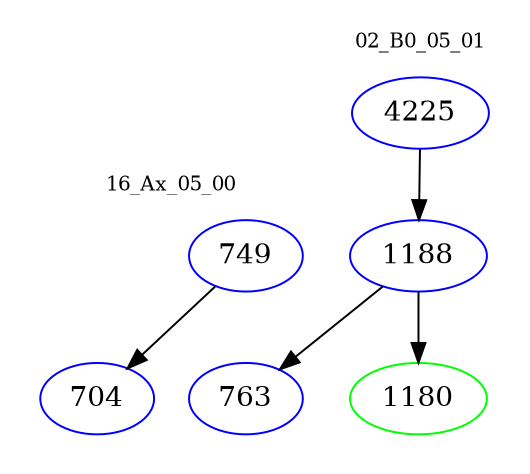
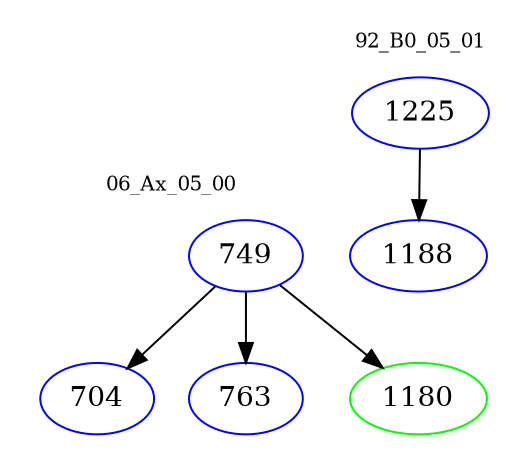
cluster "02_B0_05_01": label "02_B0_05_01" -> "92_B0_05_01"
node "4225": label "4225" -> "1225"
cluster "16_Ax_05_00": label "16_Ax_05_00" -> "06_Ax_05_00"
edge "1188" -> "763": now "749" -> "763"
edge "1188" -> "1180": now "749" -> "1180"
